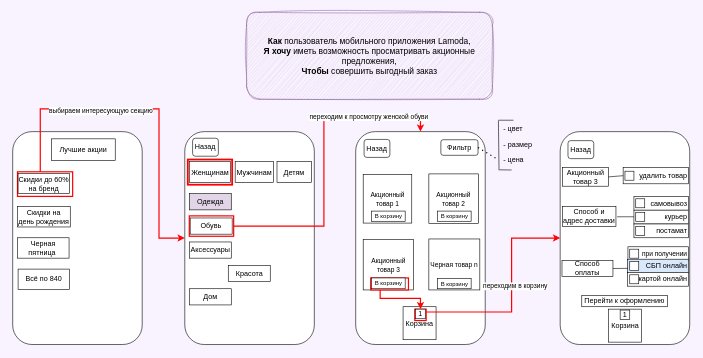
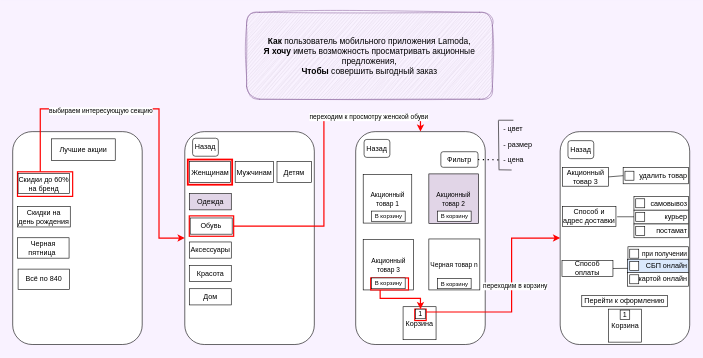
node "Фильтр": moved (459, 148) -> (459, 160)
node "Акционный товар 2": fillcolor #ffffff -> #e1d5e7
node "Красота": moved (249, 274) -> (210, 274)
